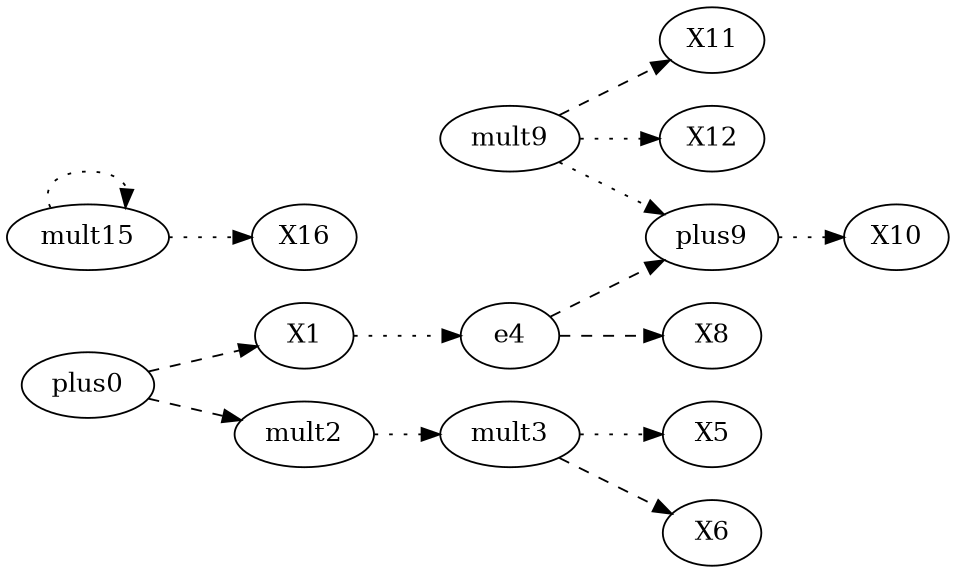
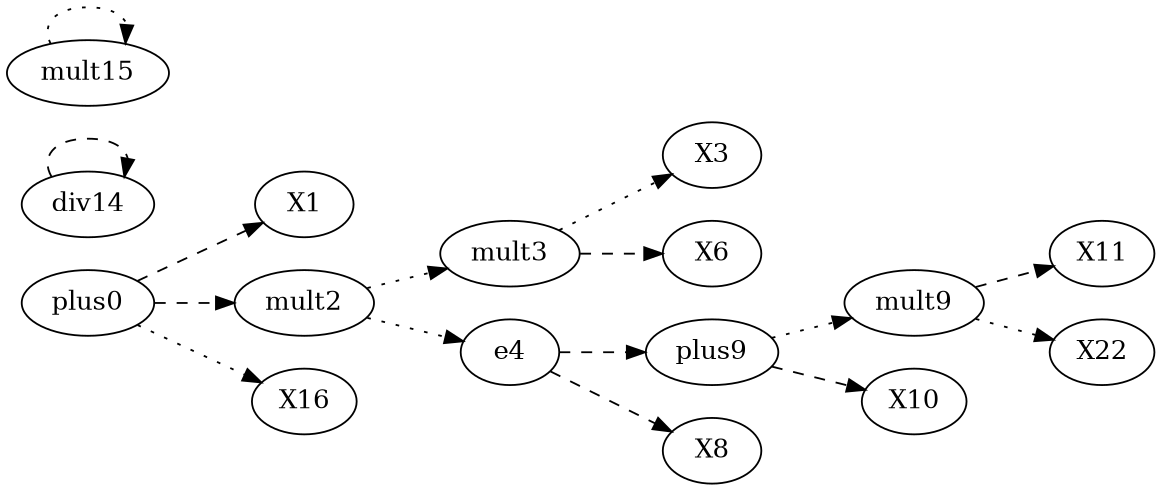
node "X12": label "X12" -> "X22"
edge "mult9" -> "plus9": reversed
node "div14": added
edge "mult15" -> "X16": now "plus0" -> "X16"
edge "plus9" -> "X10": style dotted -> dashed
edge "X1" -> "e4": now "mult2" -> "e4"
node "X5": label "X5" -> "X3"
